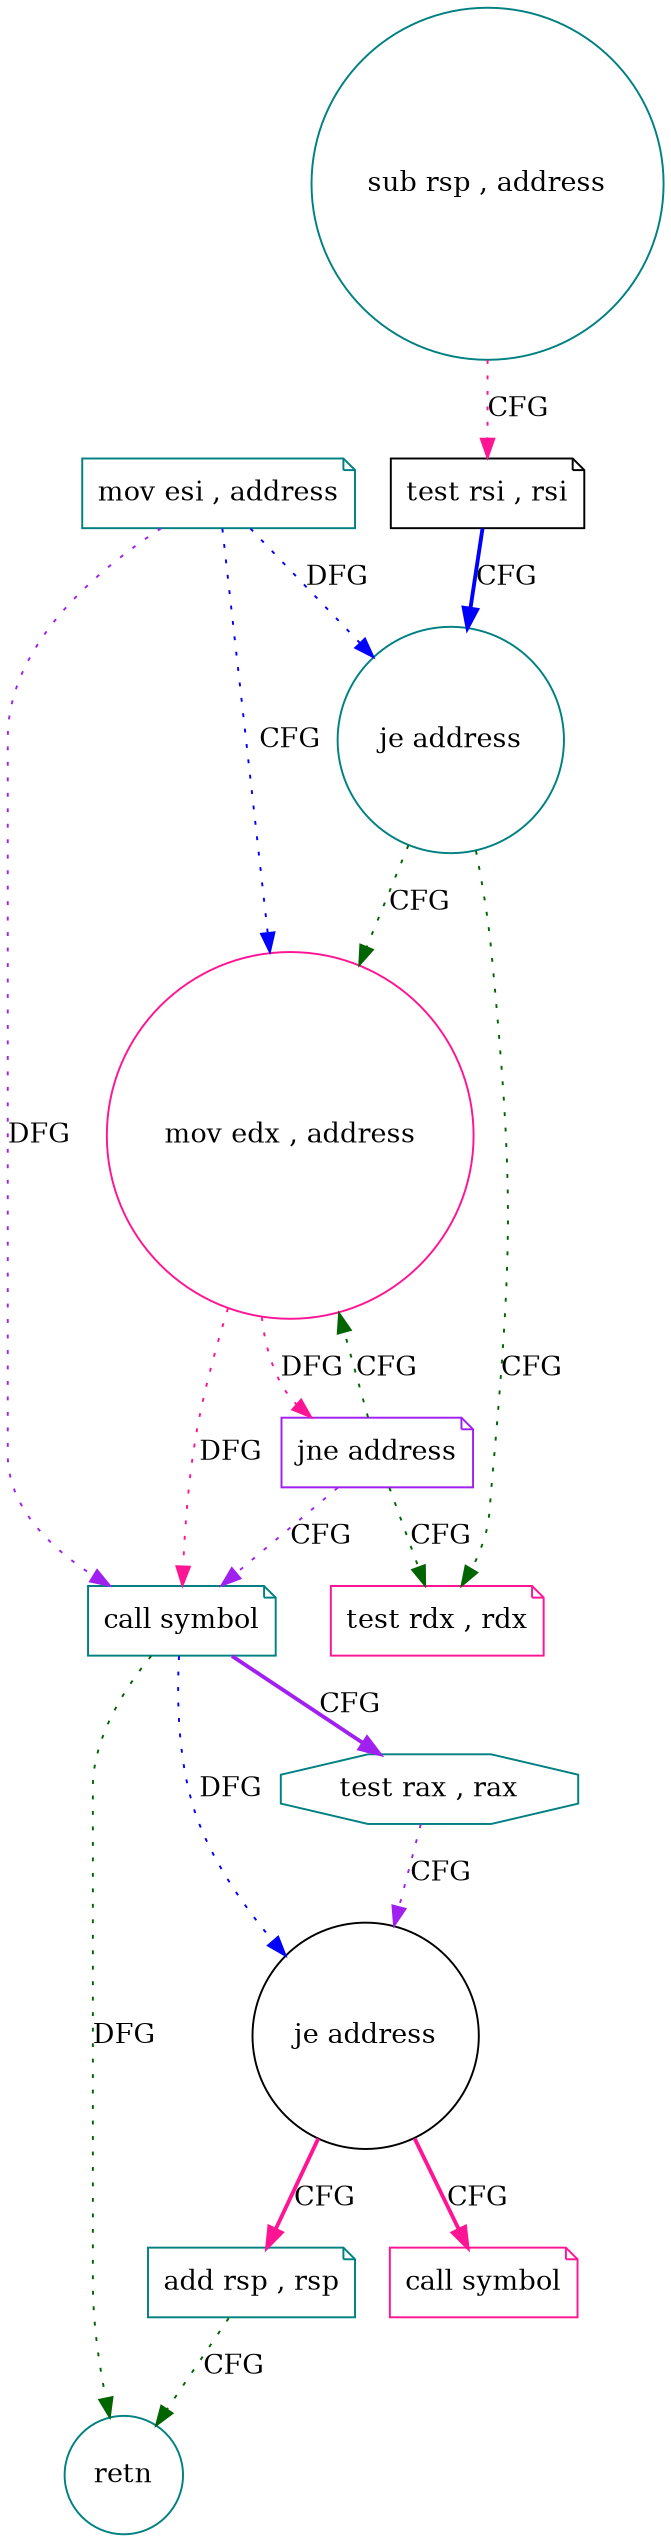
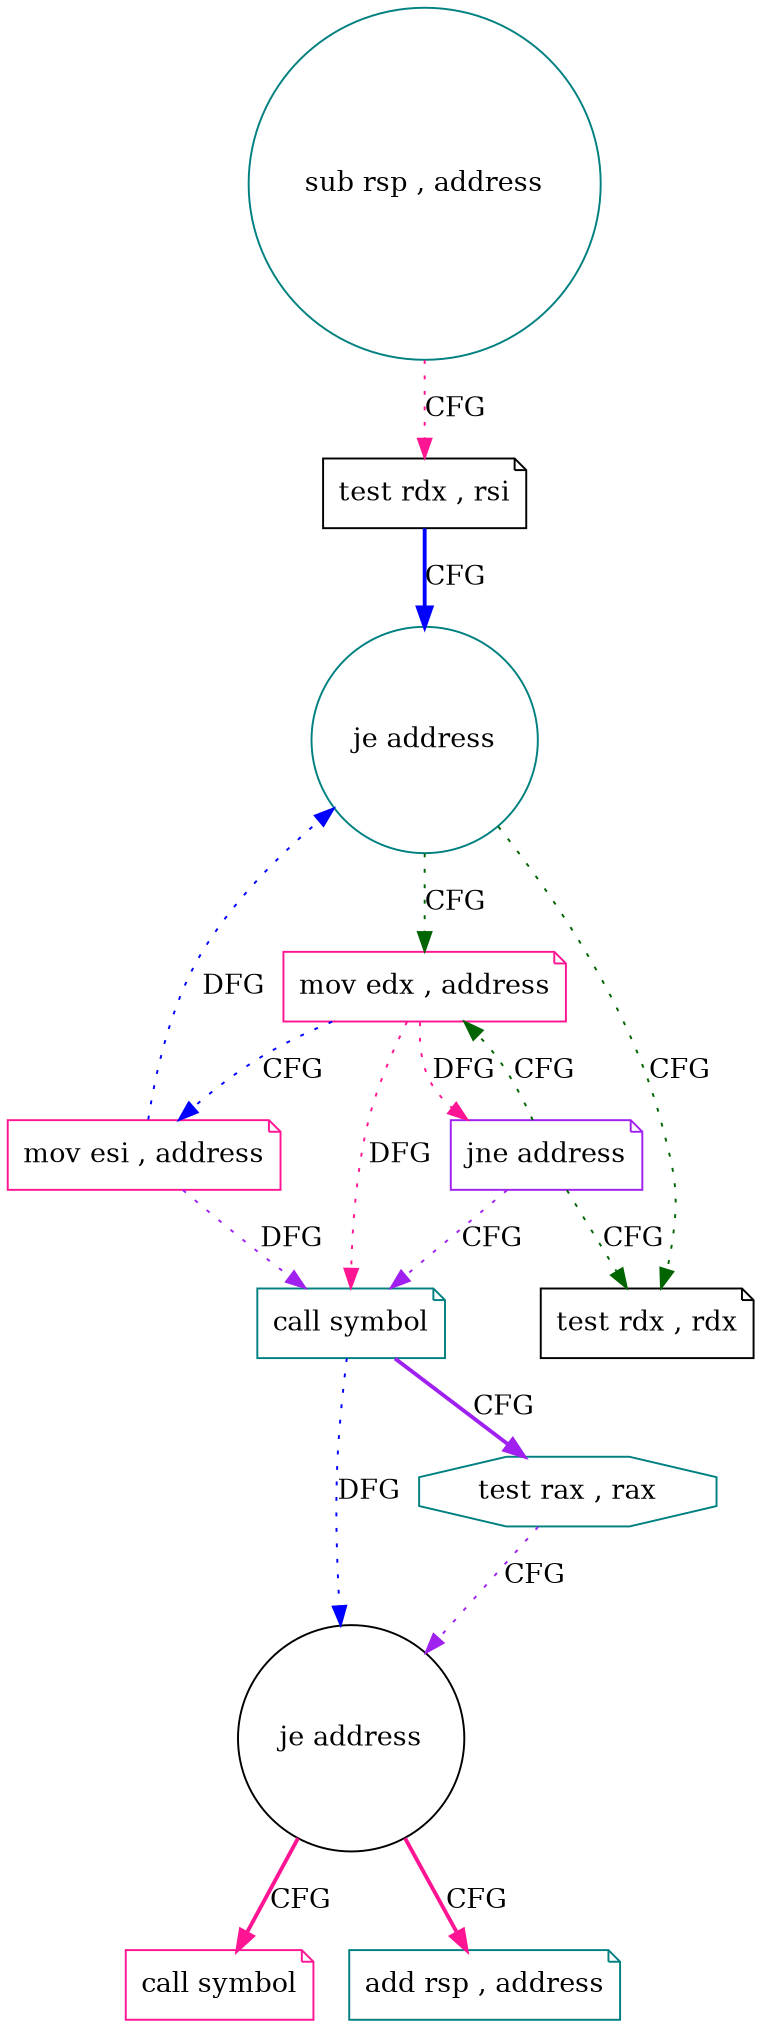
node "mov esi , address": color teal -> deeppink
node "test rsi , rsi": label "test rsi , rsi" -> "test rdx , rsi"
edge "mov esi , address" -> "mov edx , address": reversed
node "mov edx , address": shape circle -> note
node "test rdx , rdx": color deeppink -> black
node "add rsp , rsp": label "add rsp , rsp" -> "add rsp , address"
node "retn": removed
